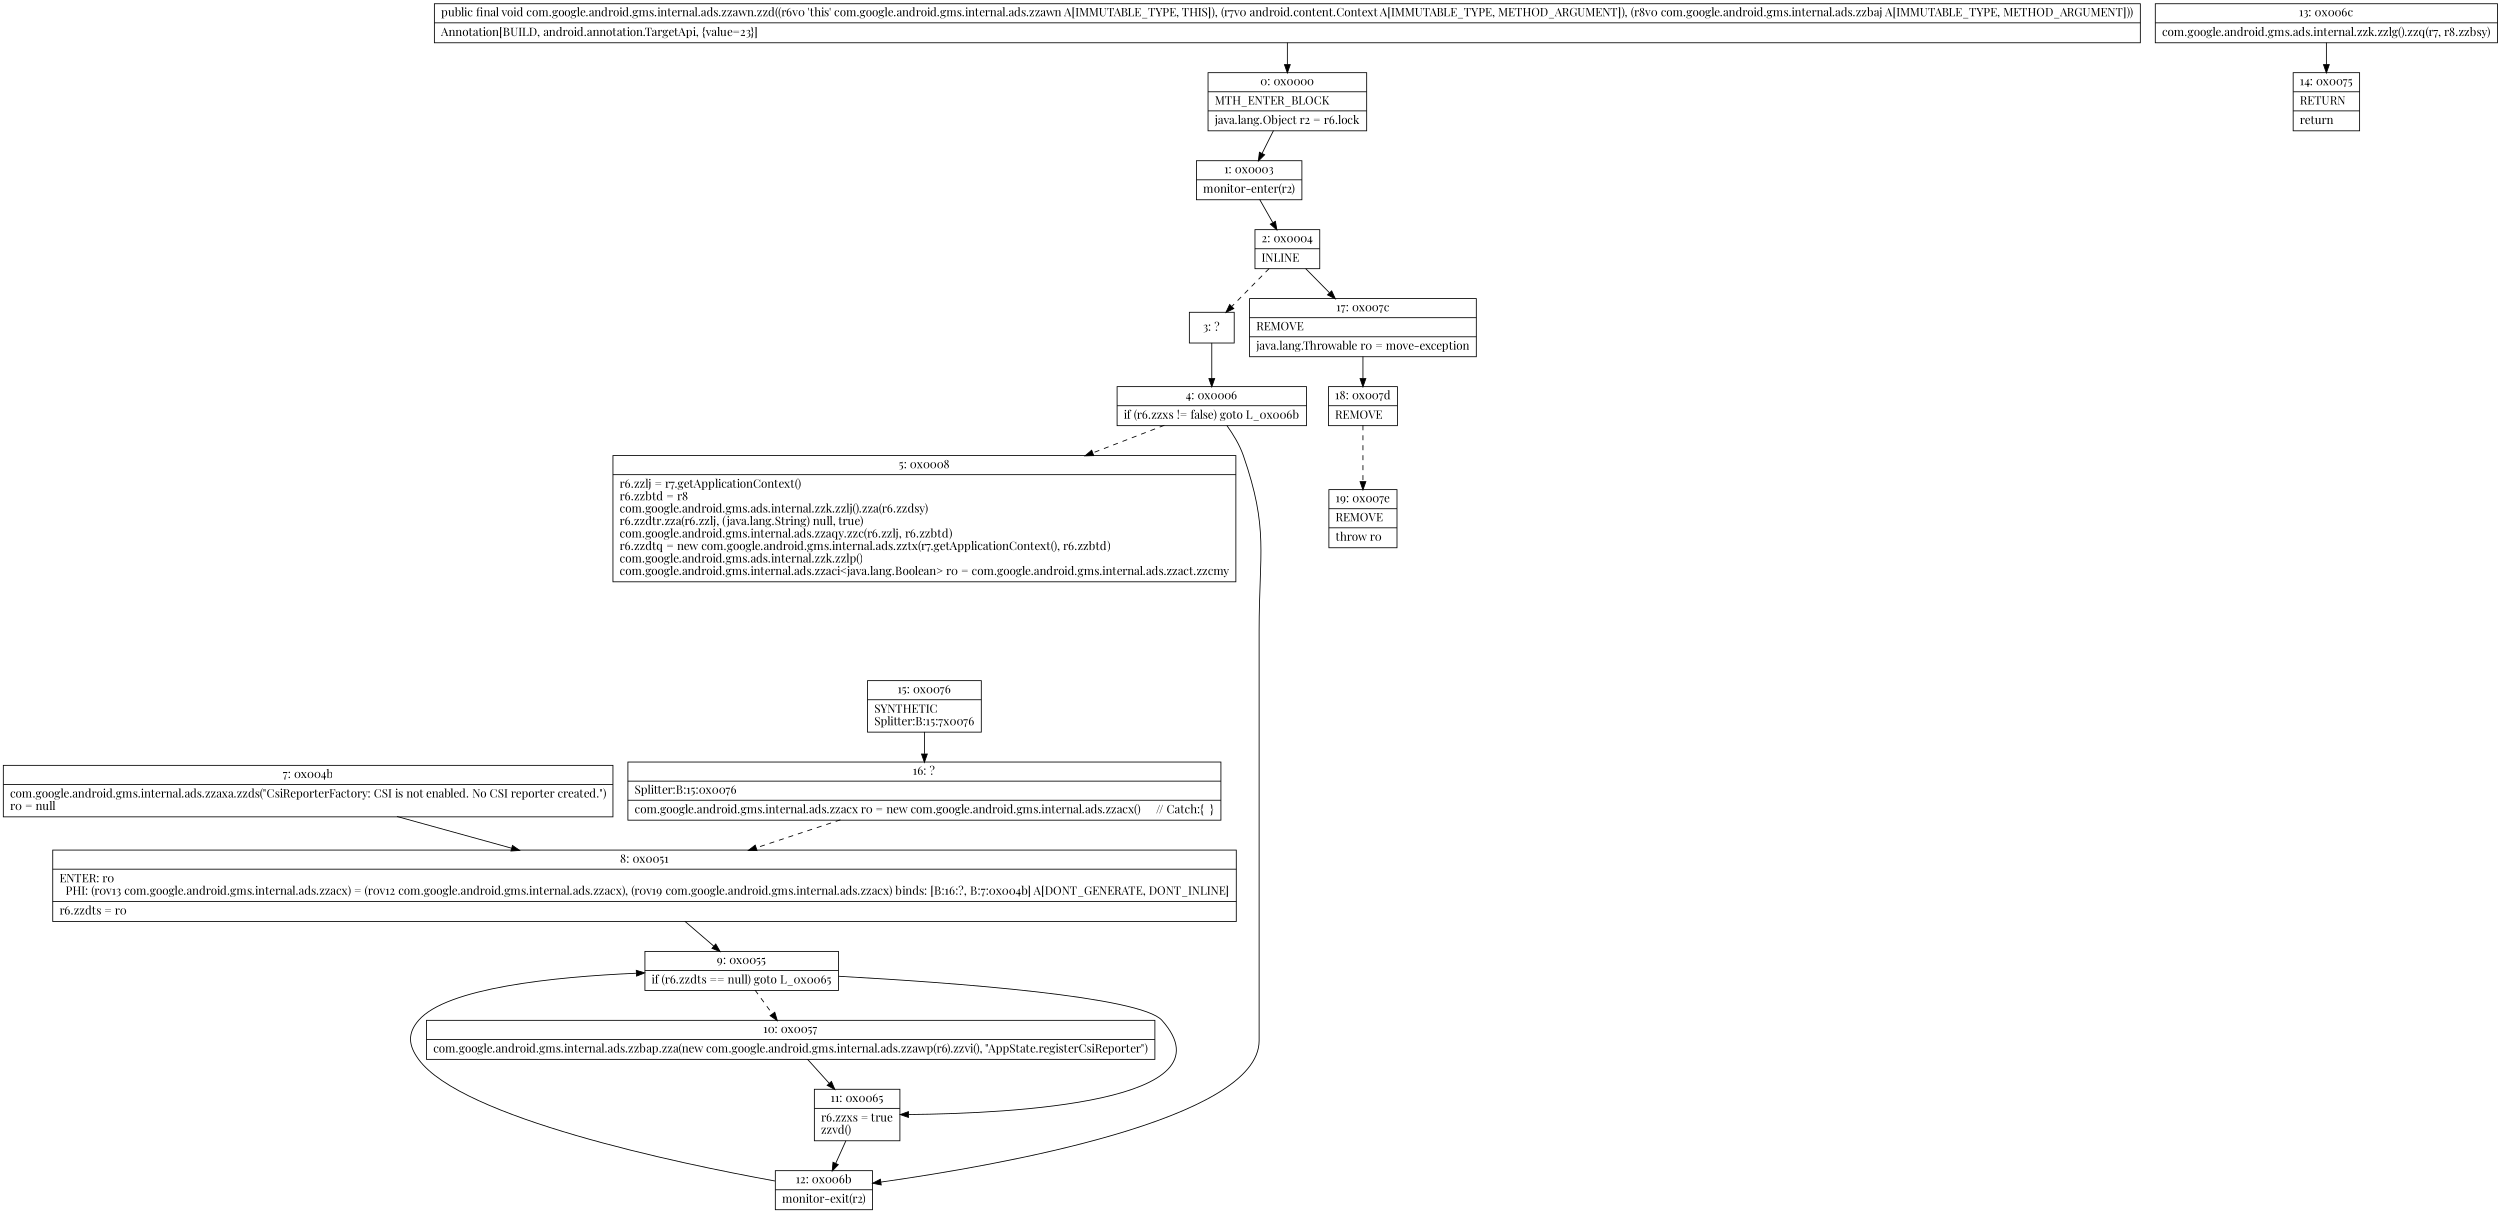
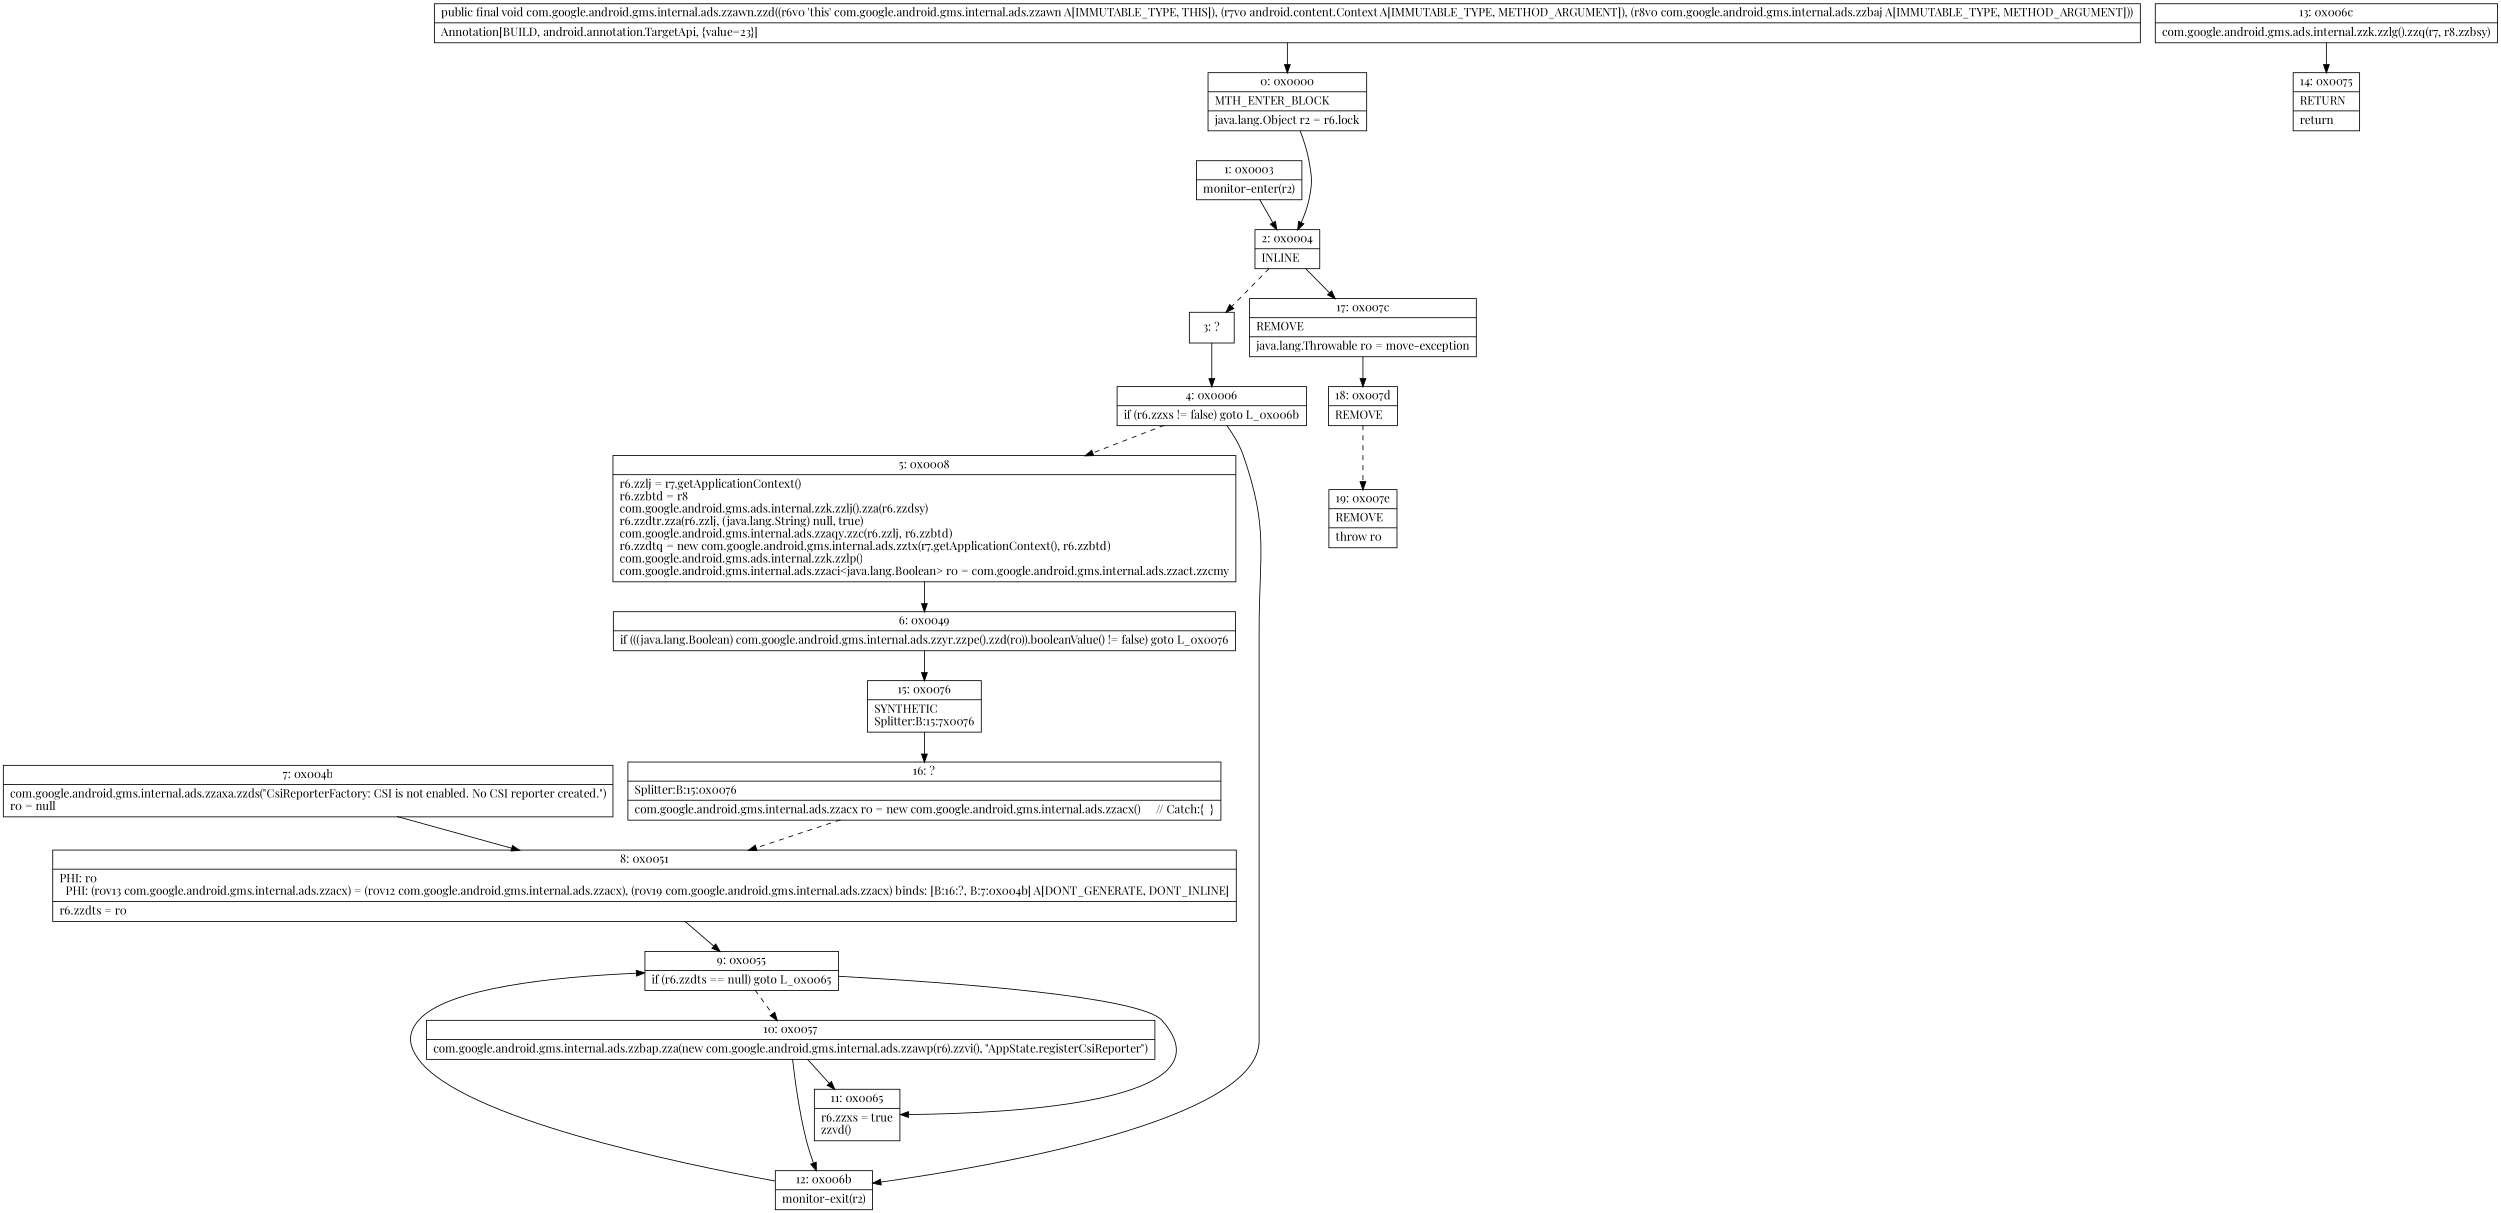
edge "0: 0x0000" -> "1: 0x0003": now "0: 0x0000" -> "2: 0x0004"
node "6: 0x0049": added
node "8: 0x0051": text "ENTER: r0" -> "PHI: r0"
edge "11: 0x0065" -> "12: 0x006b": now "10: 0x0057" -> "12: 0x006b"
